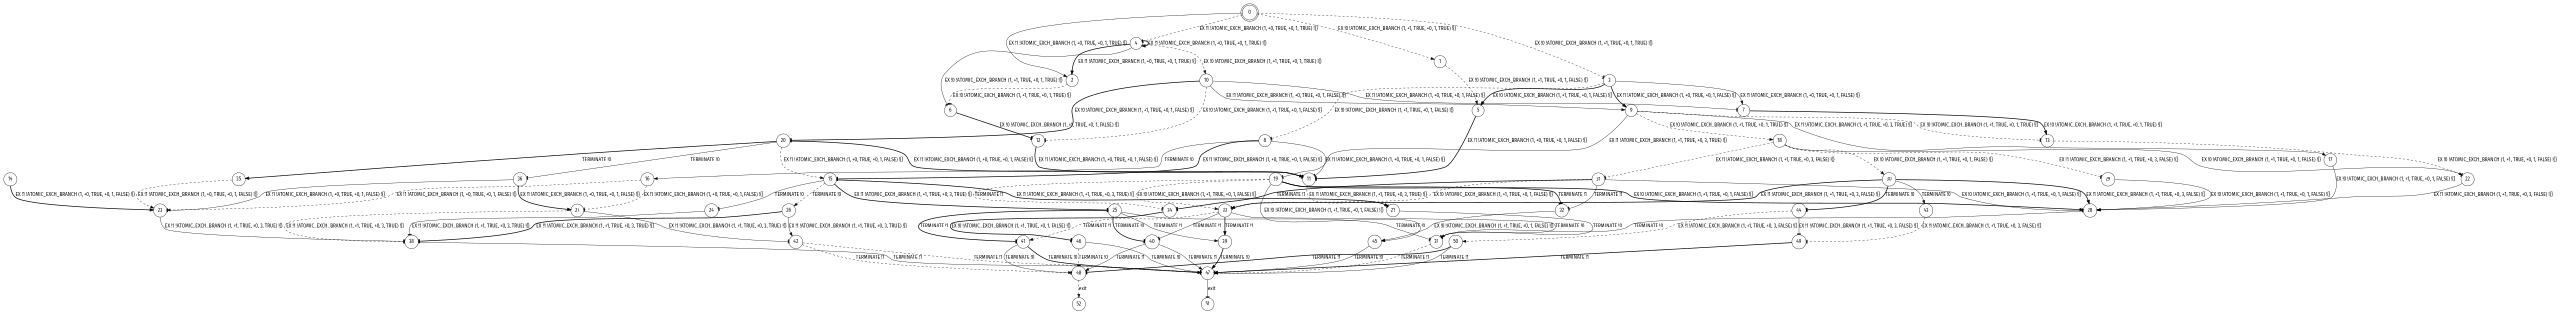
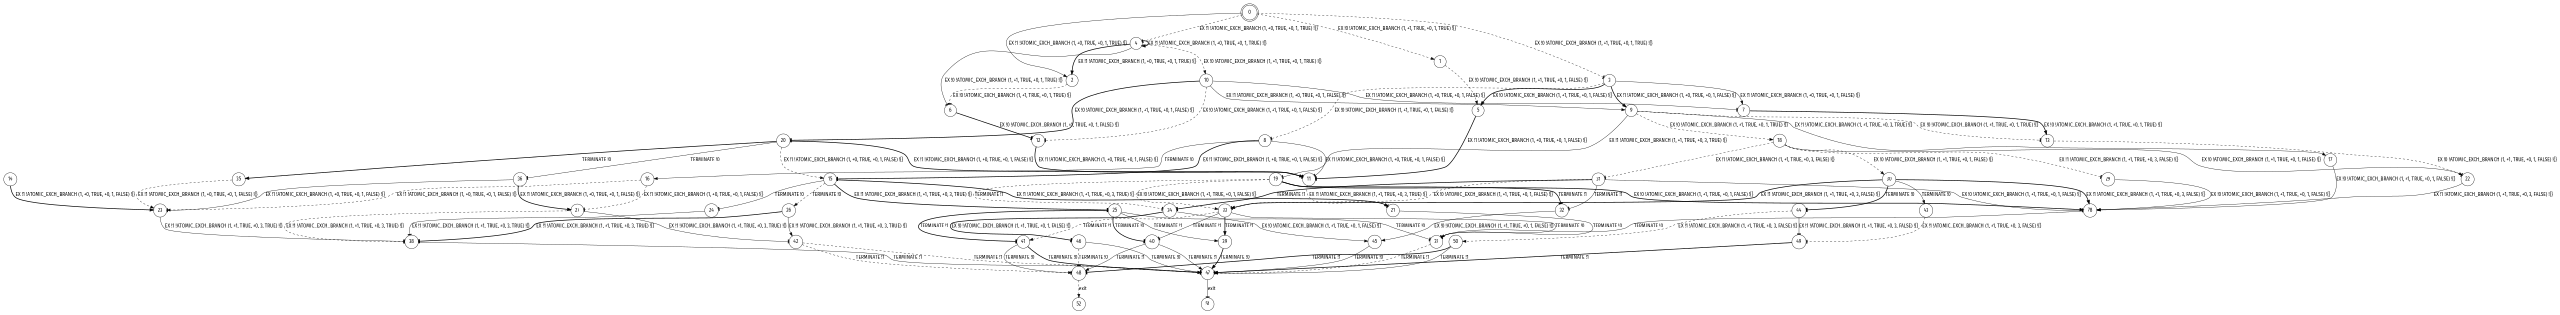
node "28": label "28" -> "78"
edge "19" -> "45": now "34" -> "45"
